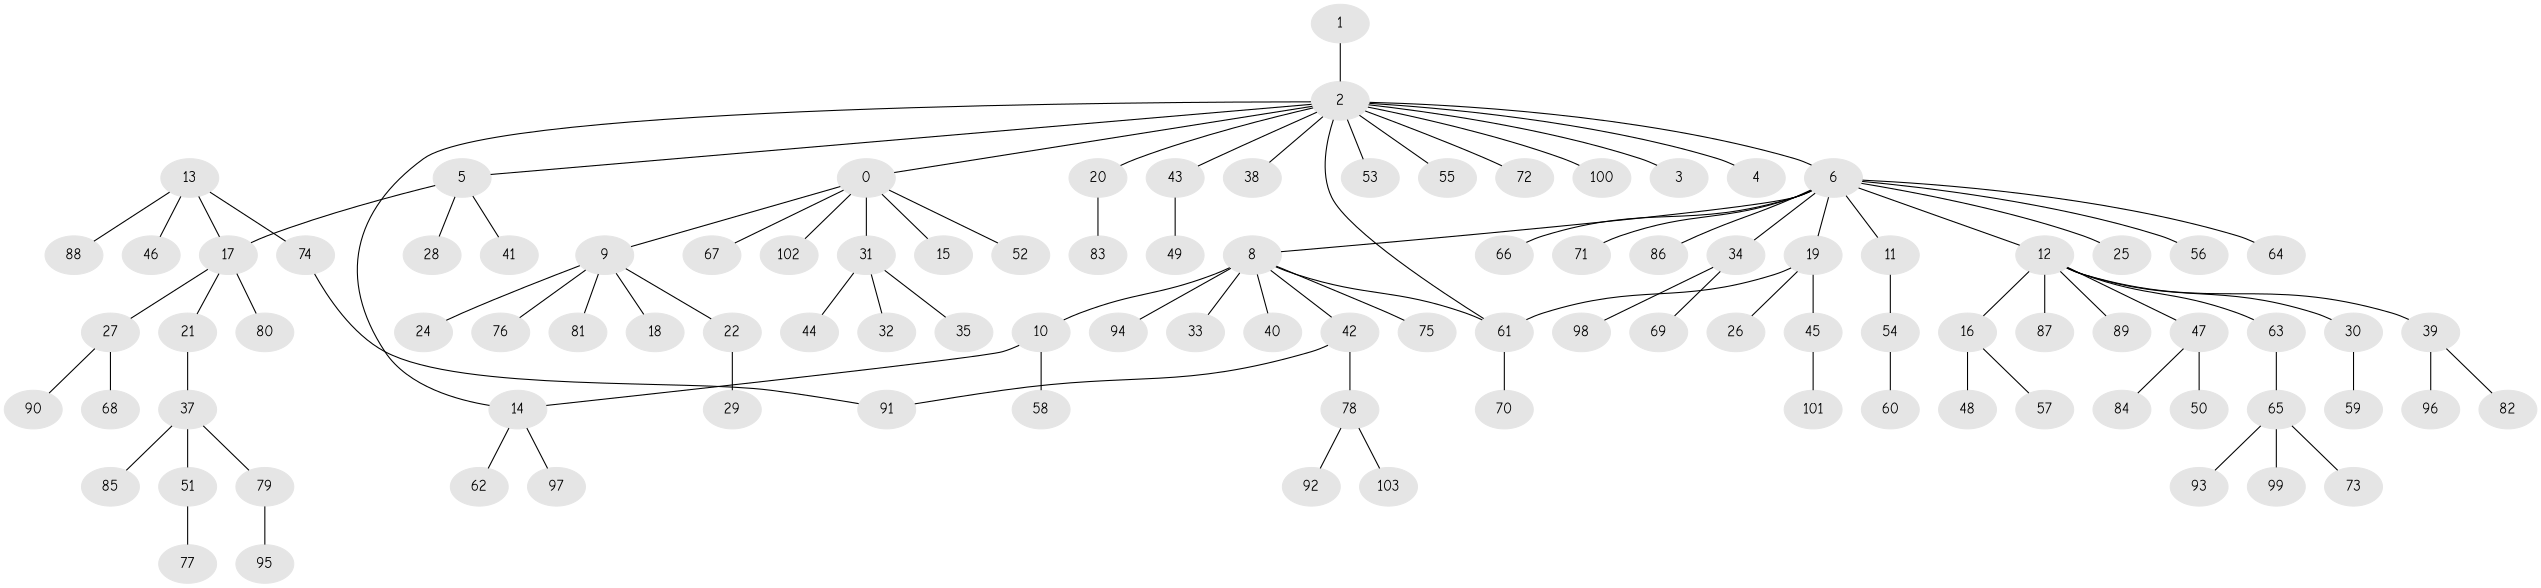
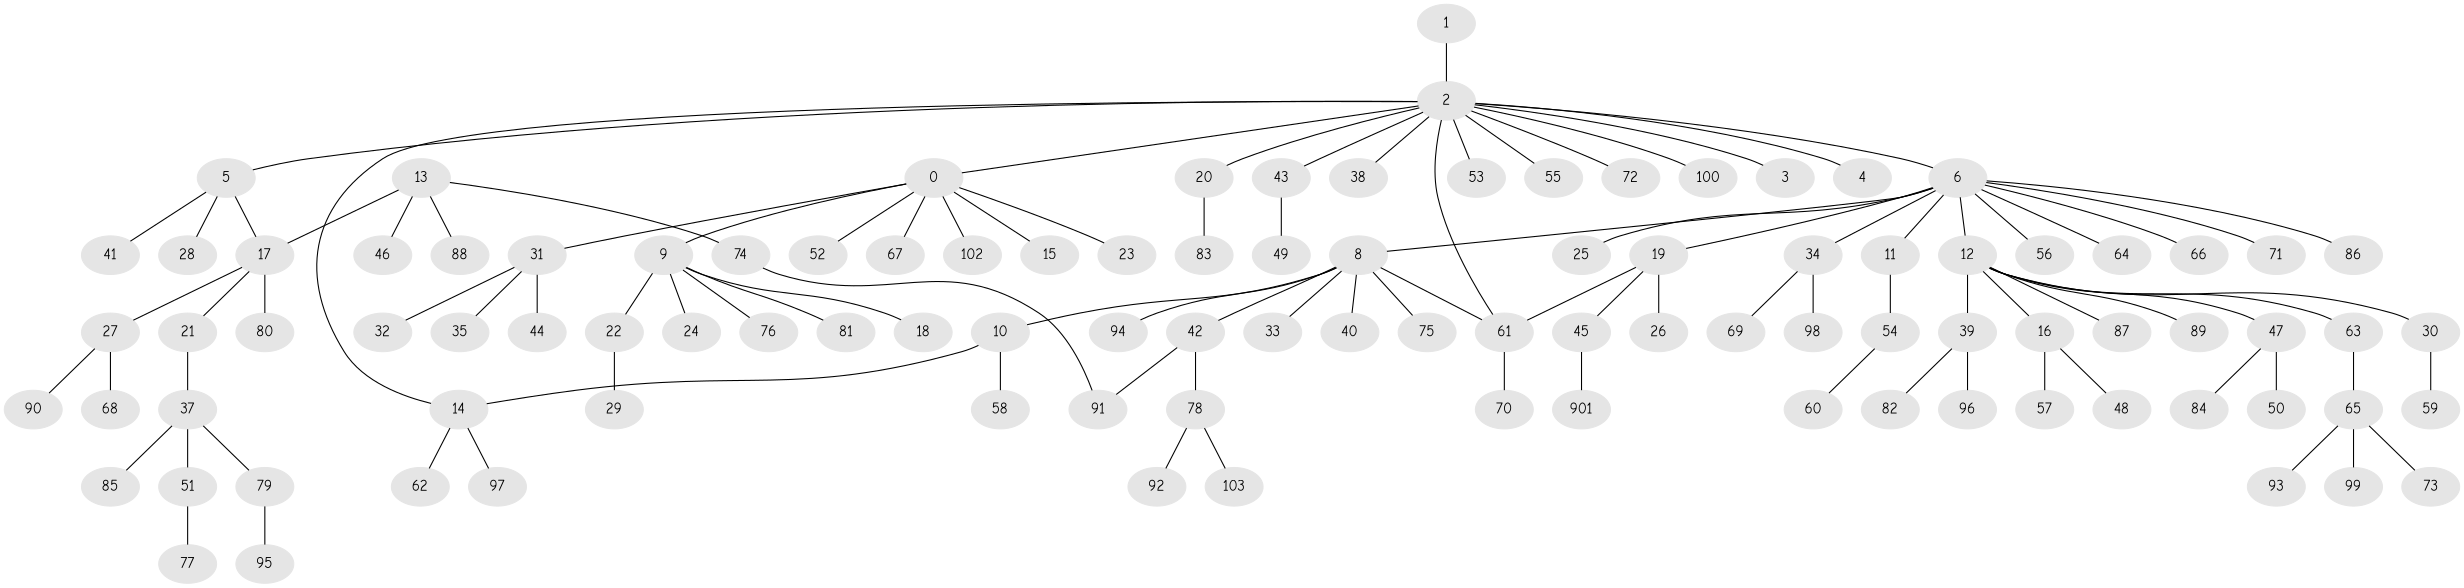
node "23": added
node "101": label "101" -> "901"
